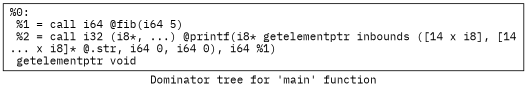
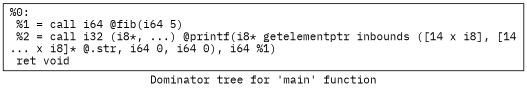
node "%0:": text "getelementptr void" -> "ret void"
